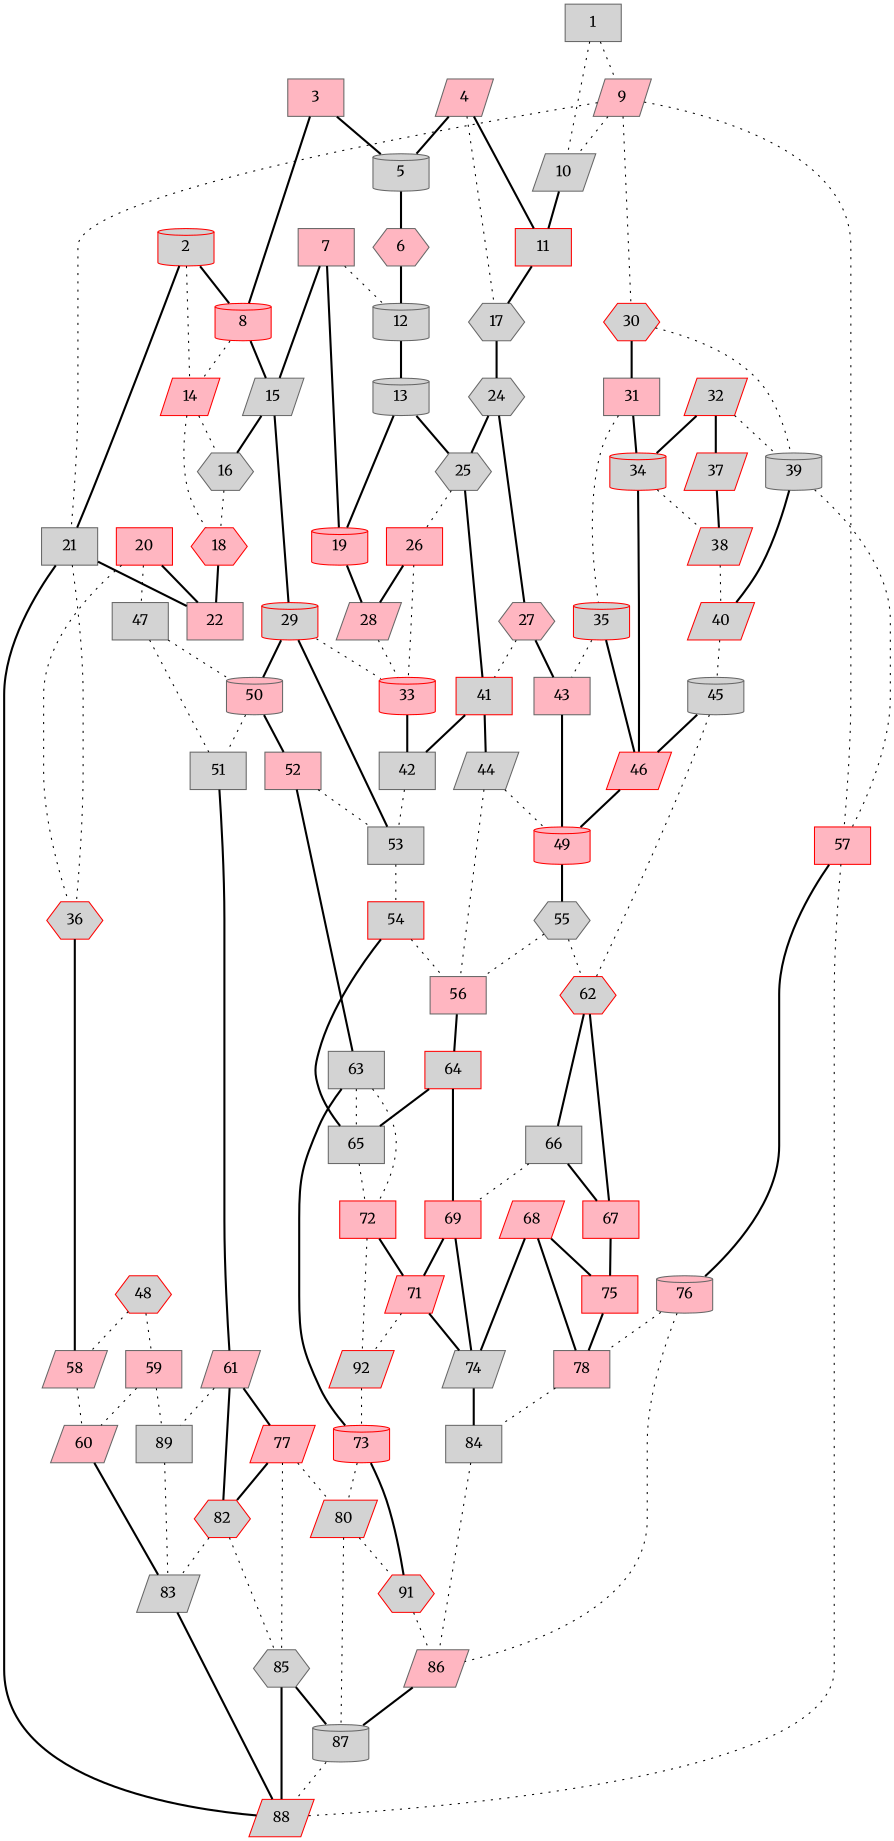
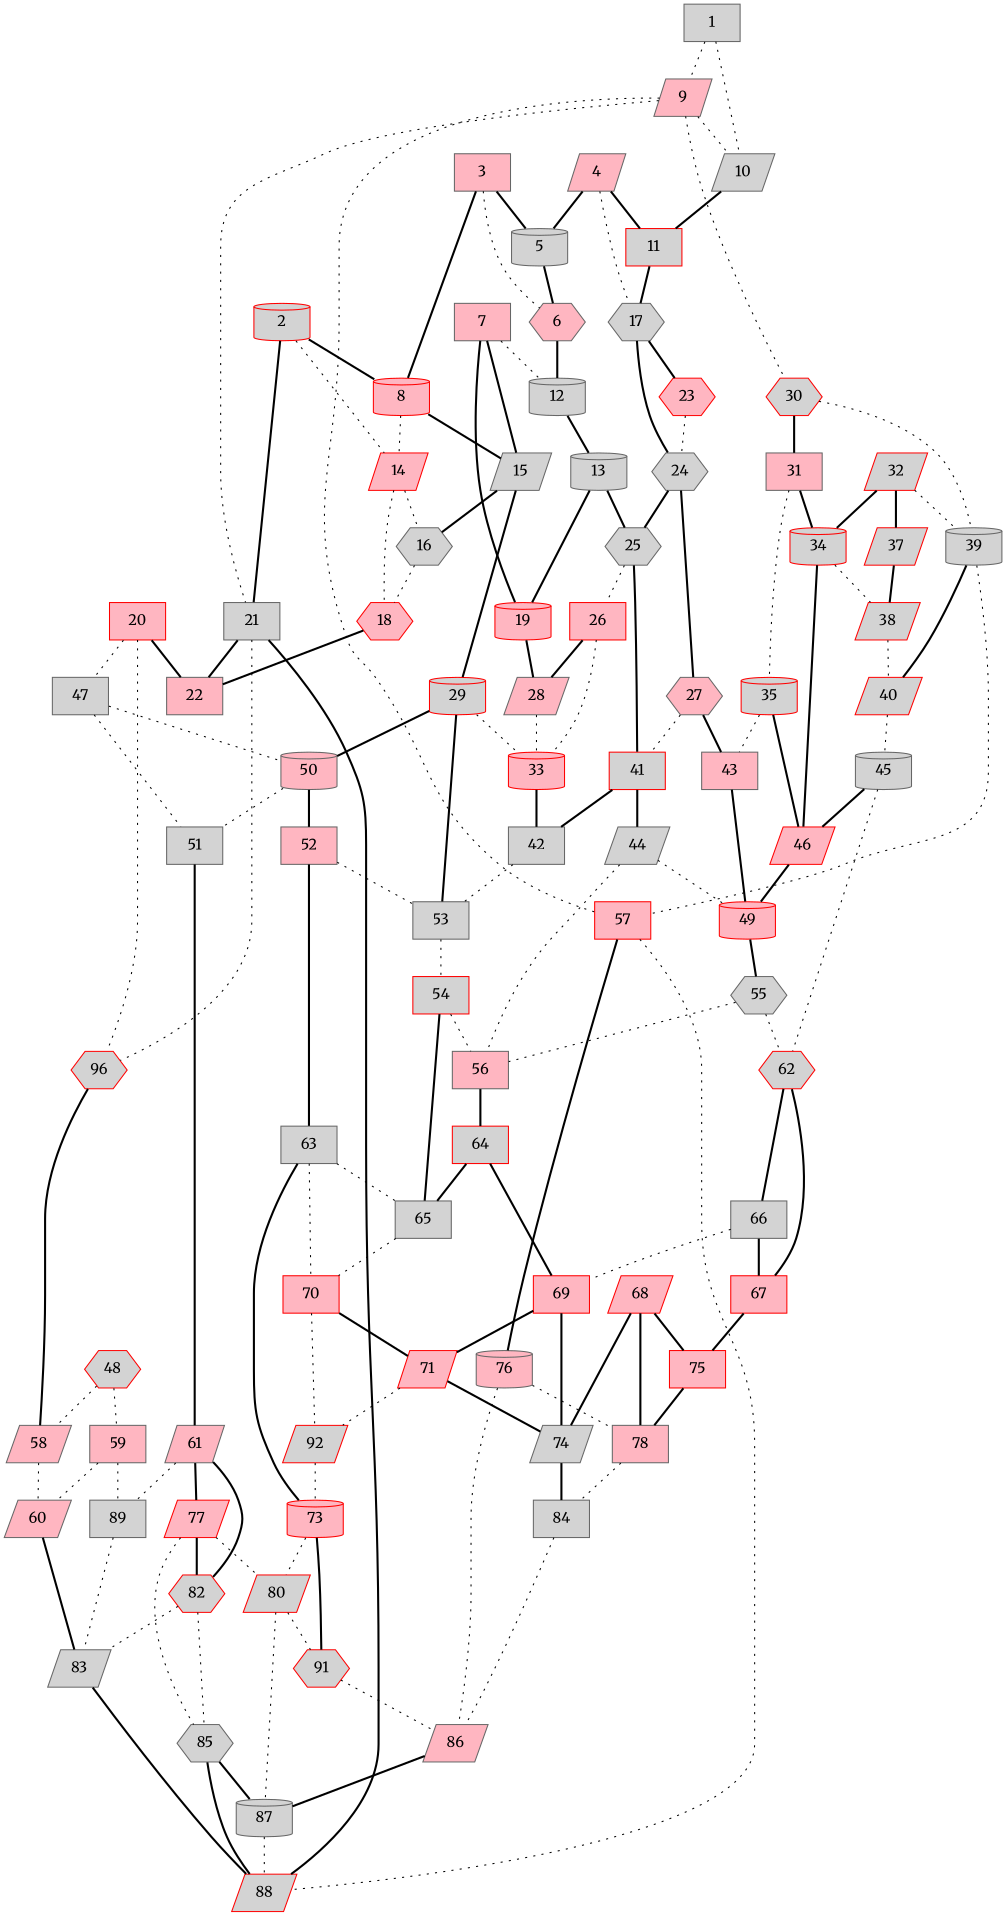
edge "3" -- "6": added
node "23": added
node "36": label "36" -> "96"
node "72": label "72" -> "70"
